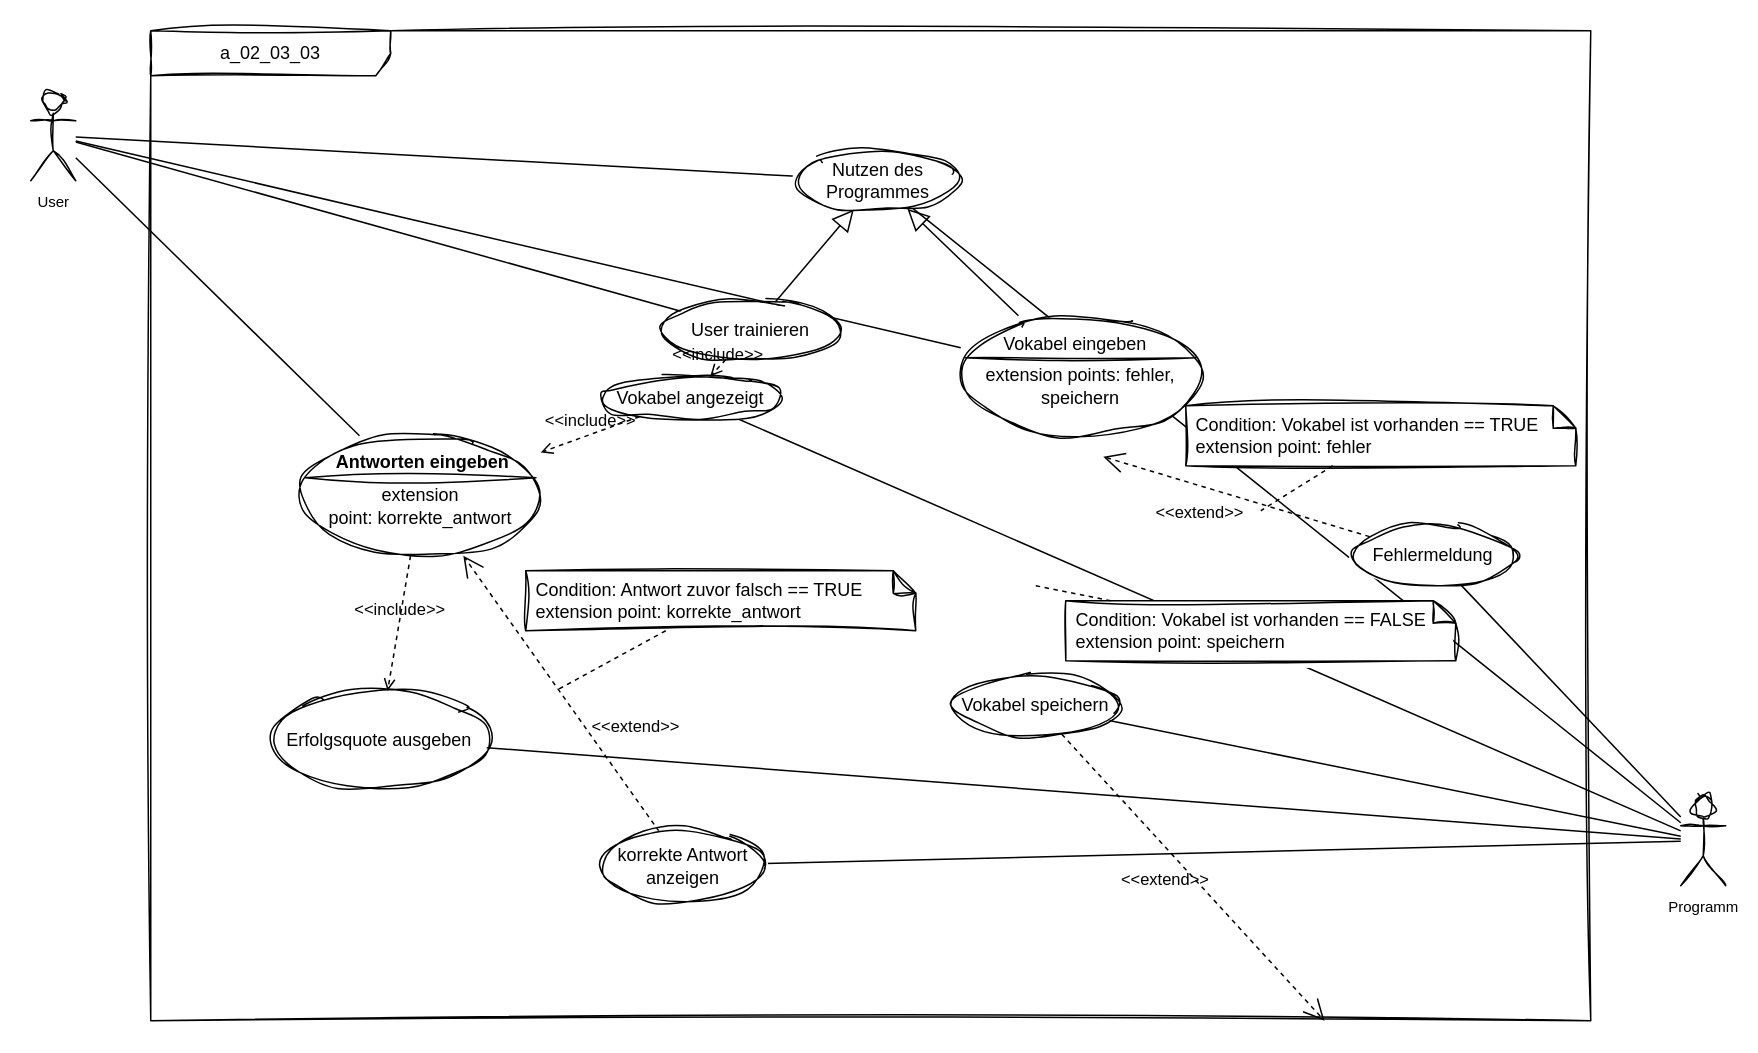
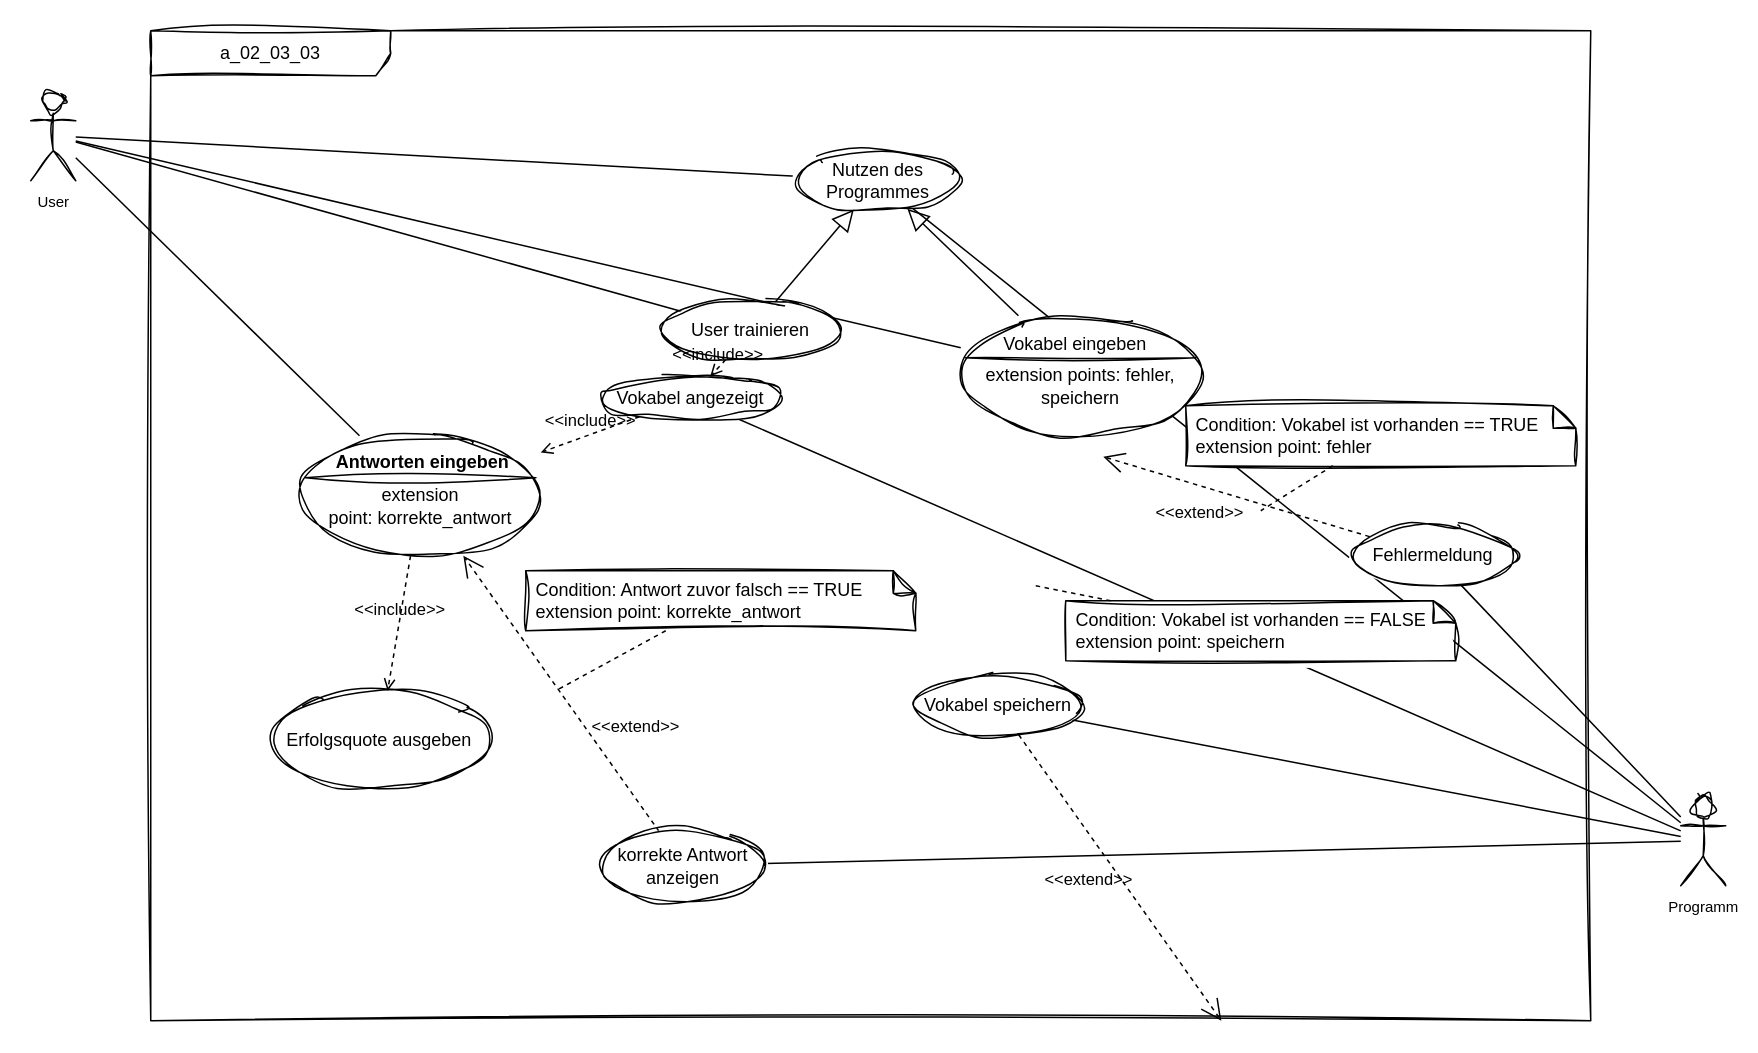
node "Vokabel speichern": moved (1036, 706) -> (998, 706)
edge "Erfolgsquote ausgeben" -- "Programm": removed
